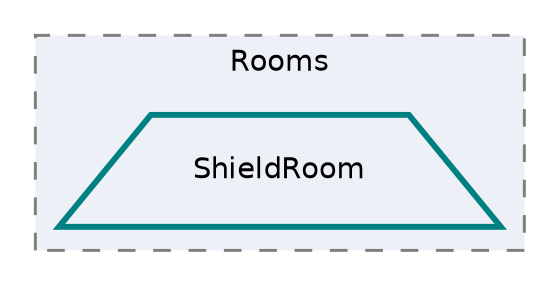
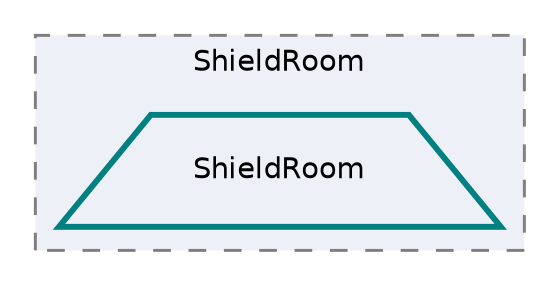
cluster "Rooms": label "Rooms" -> "ShieldRoom"
